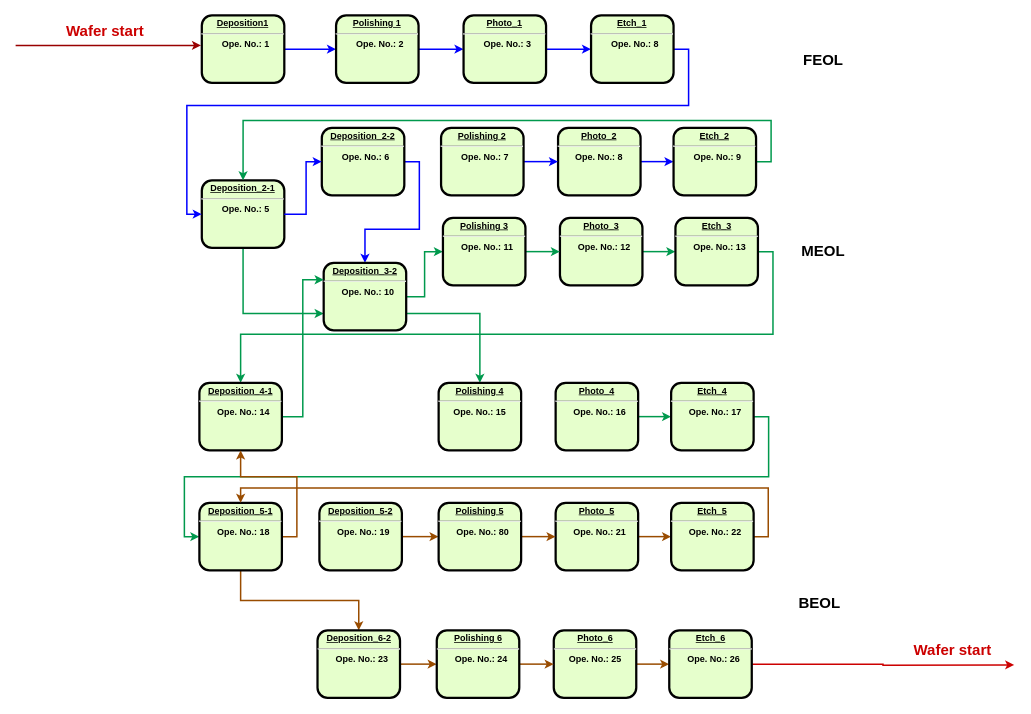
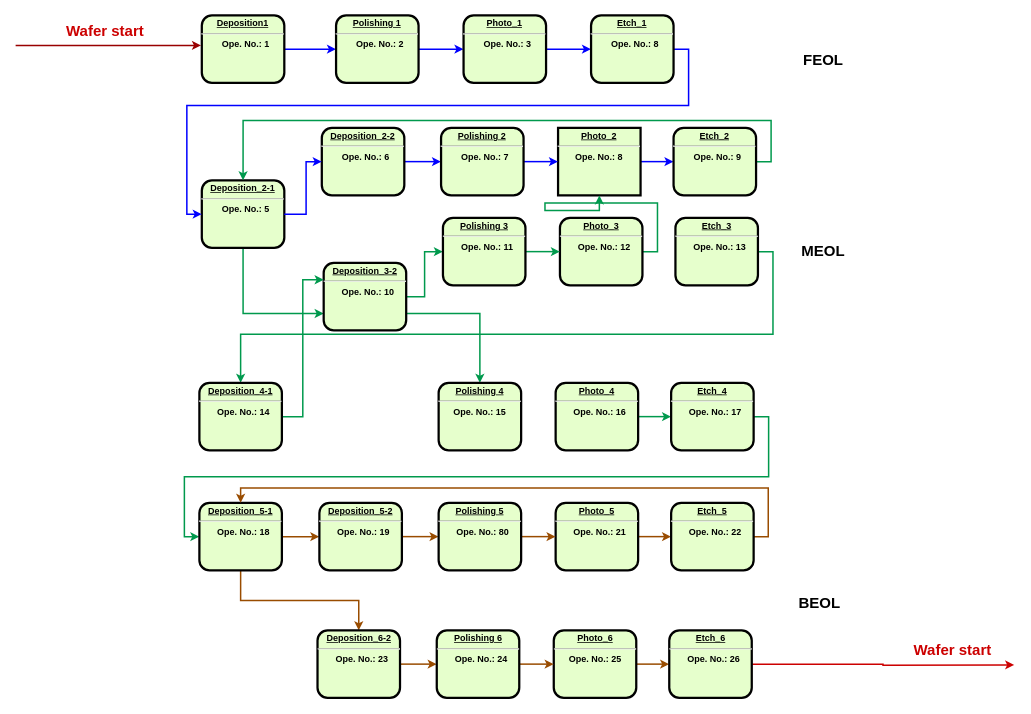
node "Photo_2 Ope. No.: 8": shape rounded rectangle -> rectangle
edge "Deposition_2-2 Ope. No.: 6" -> "Deposition_3-2 Ope. No.: 10": now "Deposition_2-2 Ope. No.: 6" -> "Polishing 2 Ope. No.: 7"
edge "Photo_3 Ope. No.: 12" -> "Etch_3 Ope. No.: 13": now "Photo_3 Ope. No.: 12" -> "Photo_2 Ope. No.: 8"
edge "Deposition_5-1 Ope. No.: 18" -> "Deposition_4-1 Ope. No.: 14": now "Deposition_5-1 Ope. No.: 18" -> "Deposition_5-2 Ope. No.: 19"
